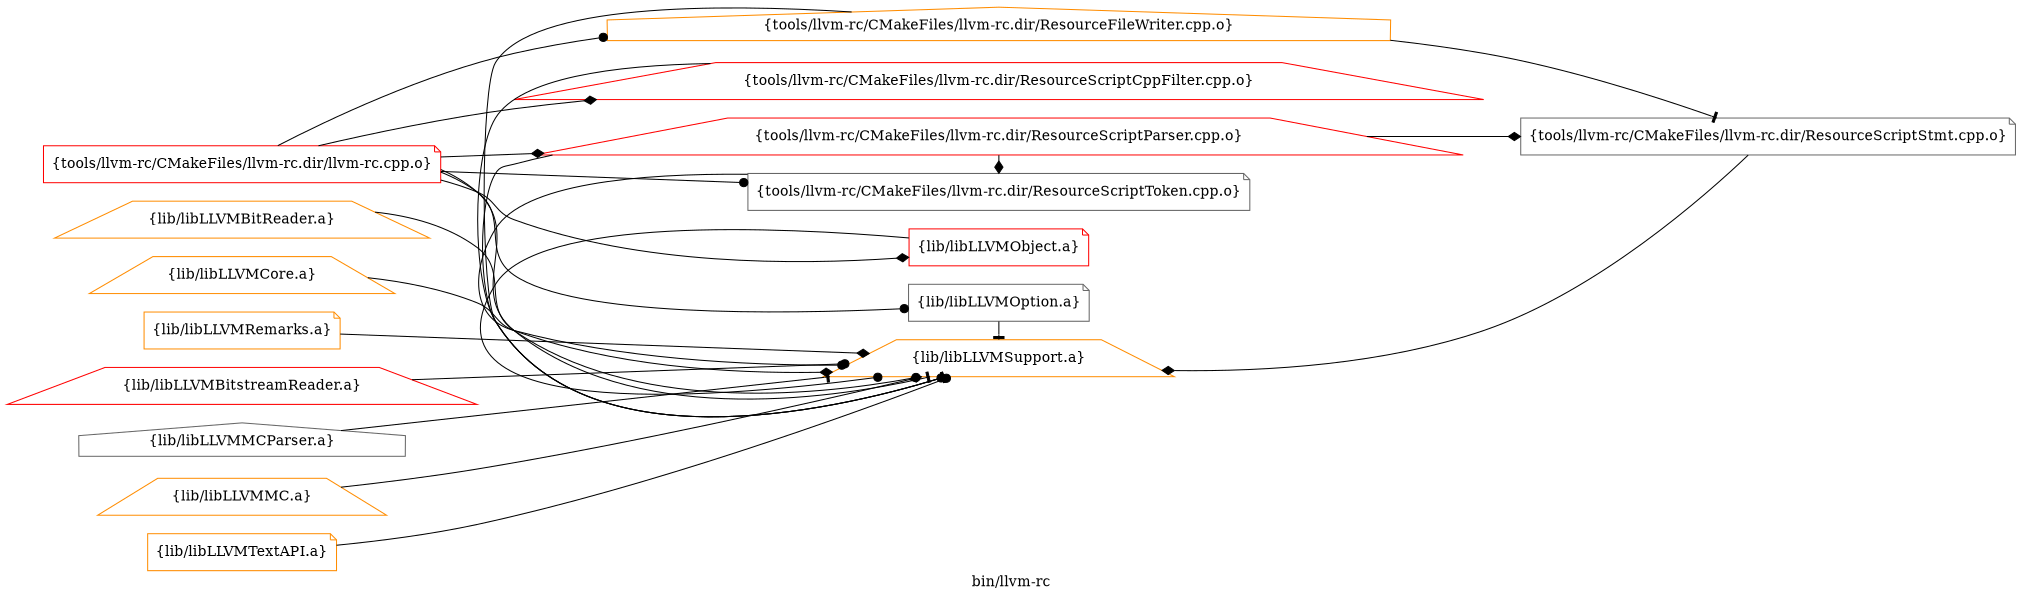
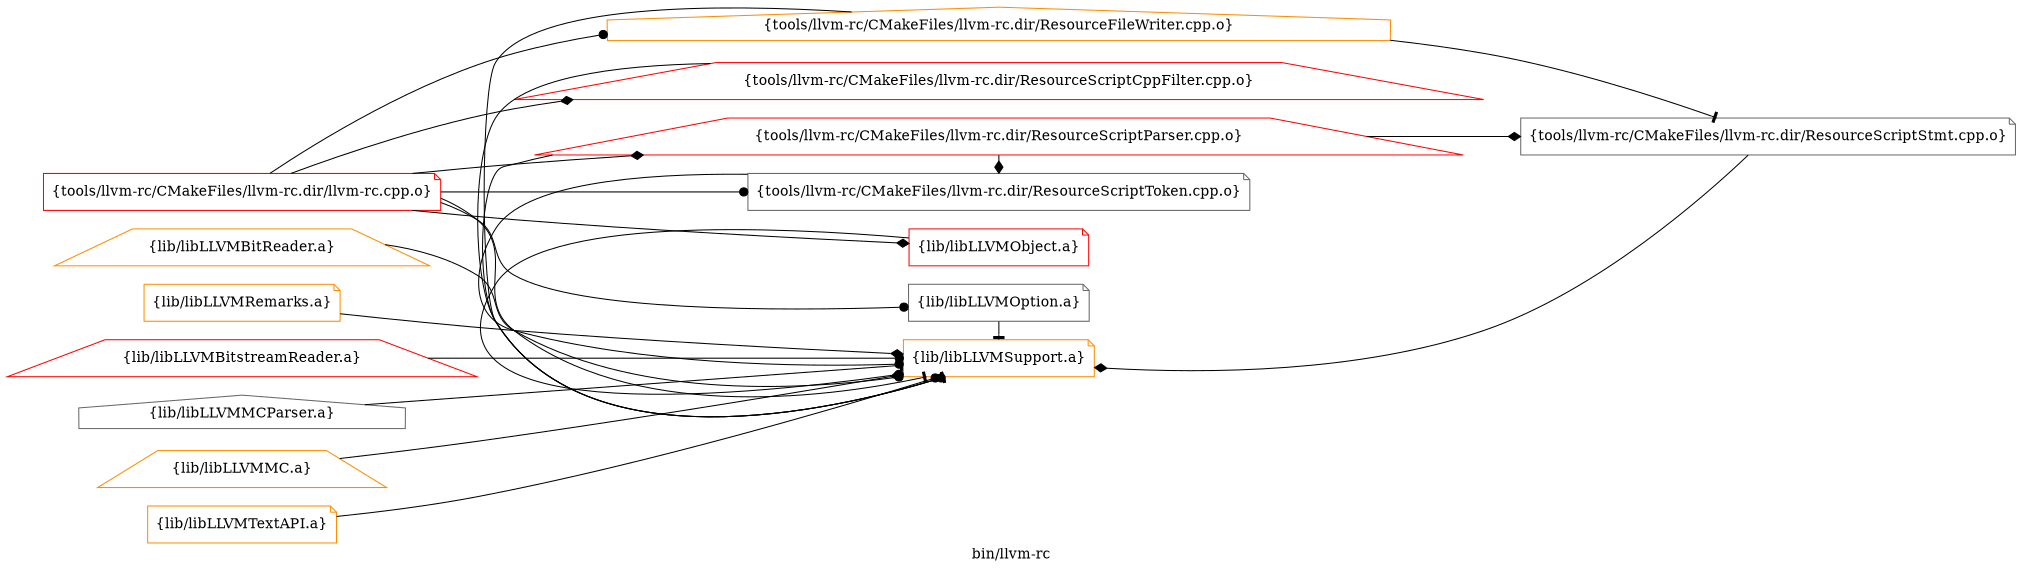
node "{lib/libLLVMCore.a}": removed
node "{lib/libLLVMSupport.a}": shape trapezium -> note
